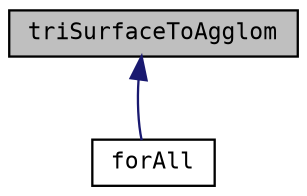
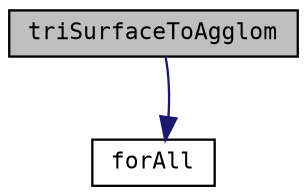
edge "forAll" -> "triSurfaceToAgglom": reversed
